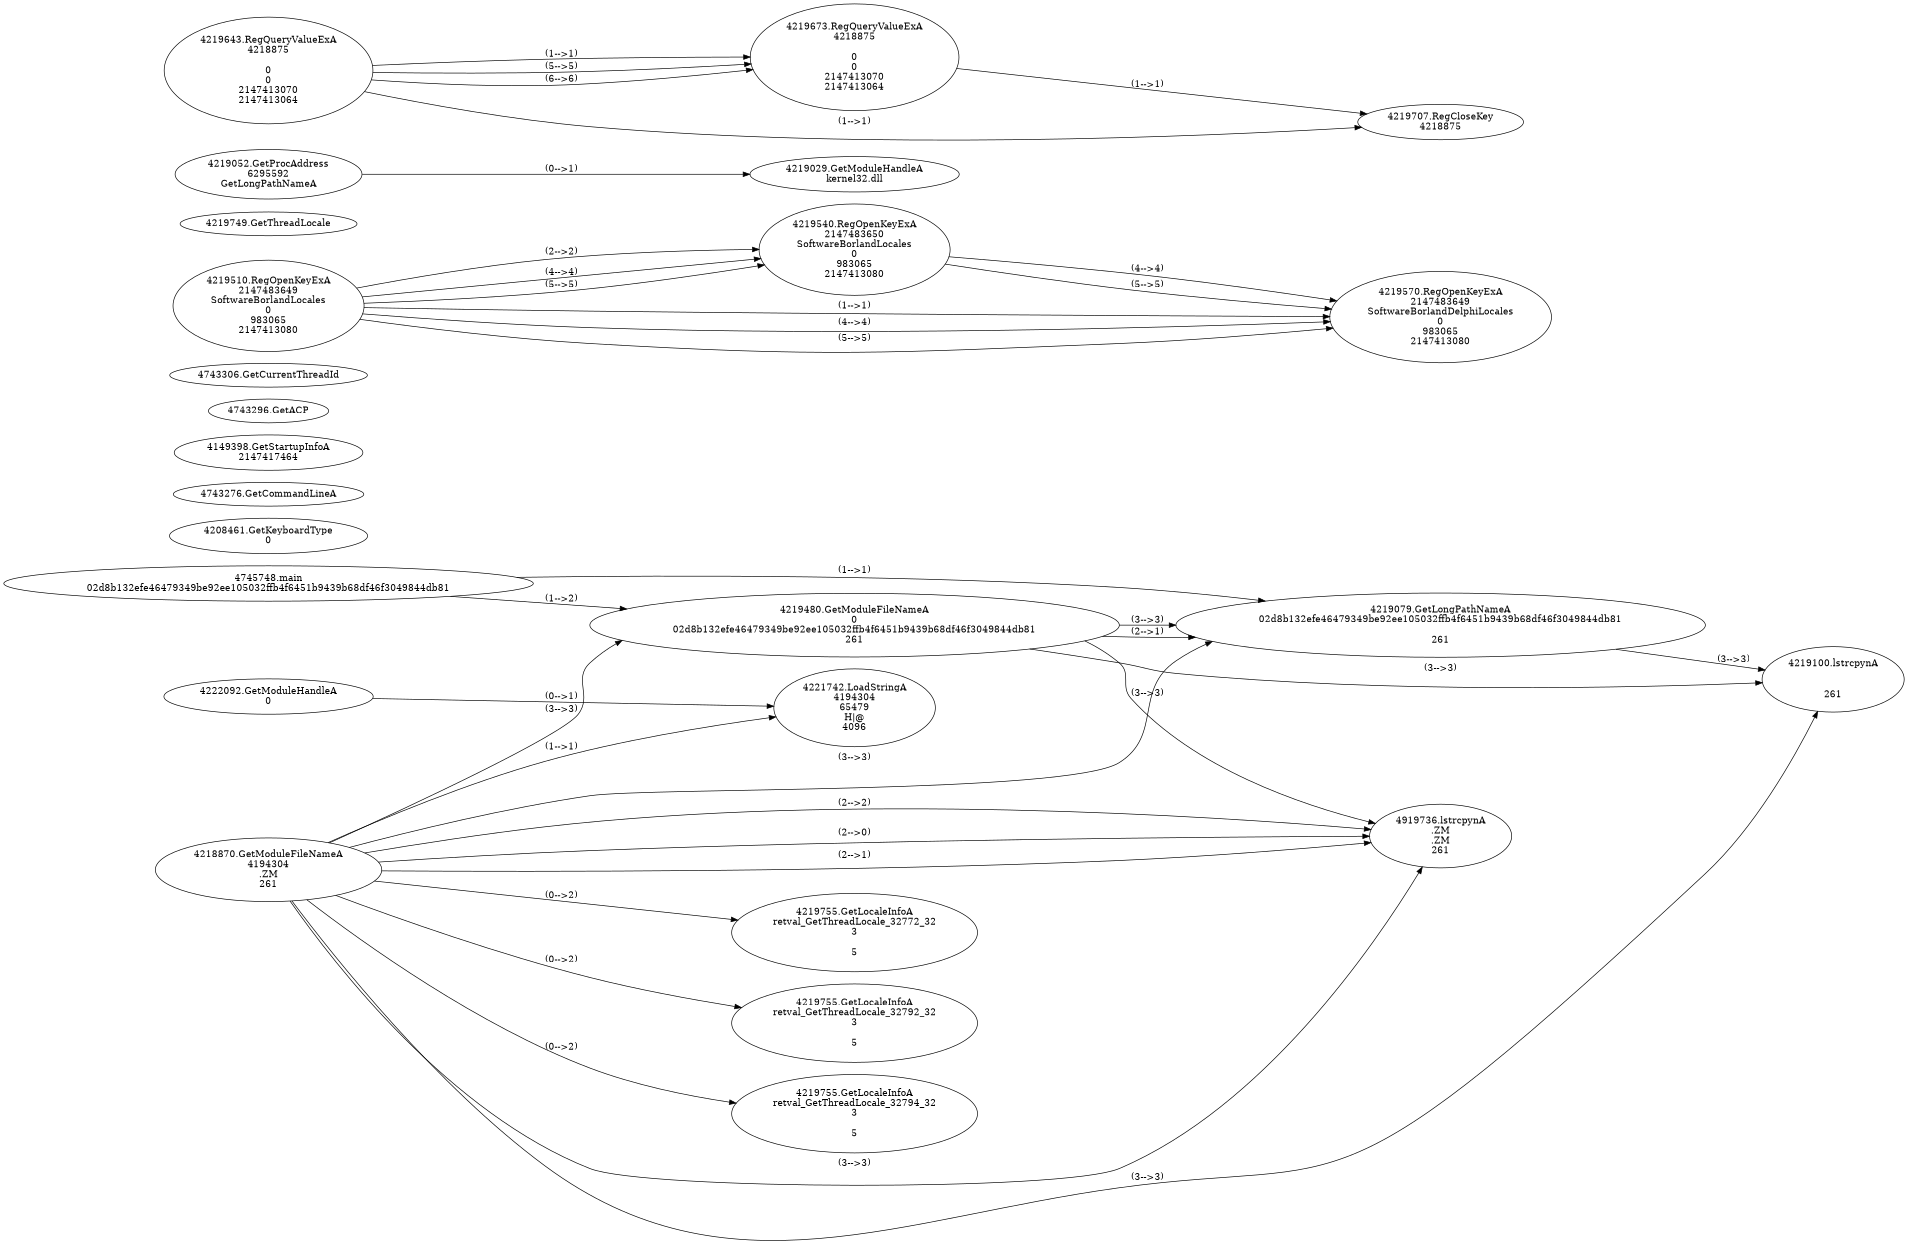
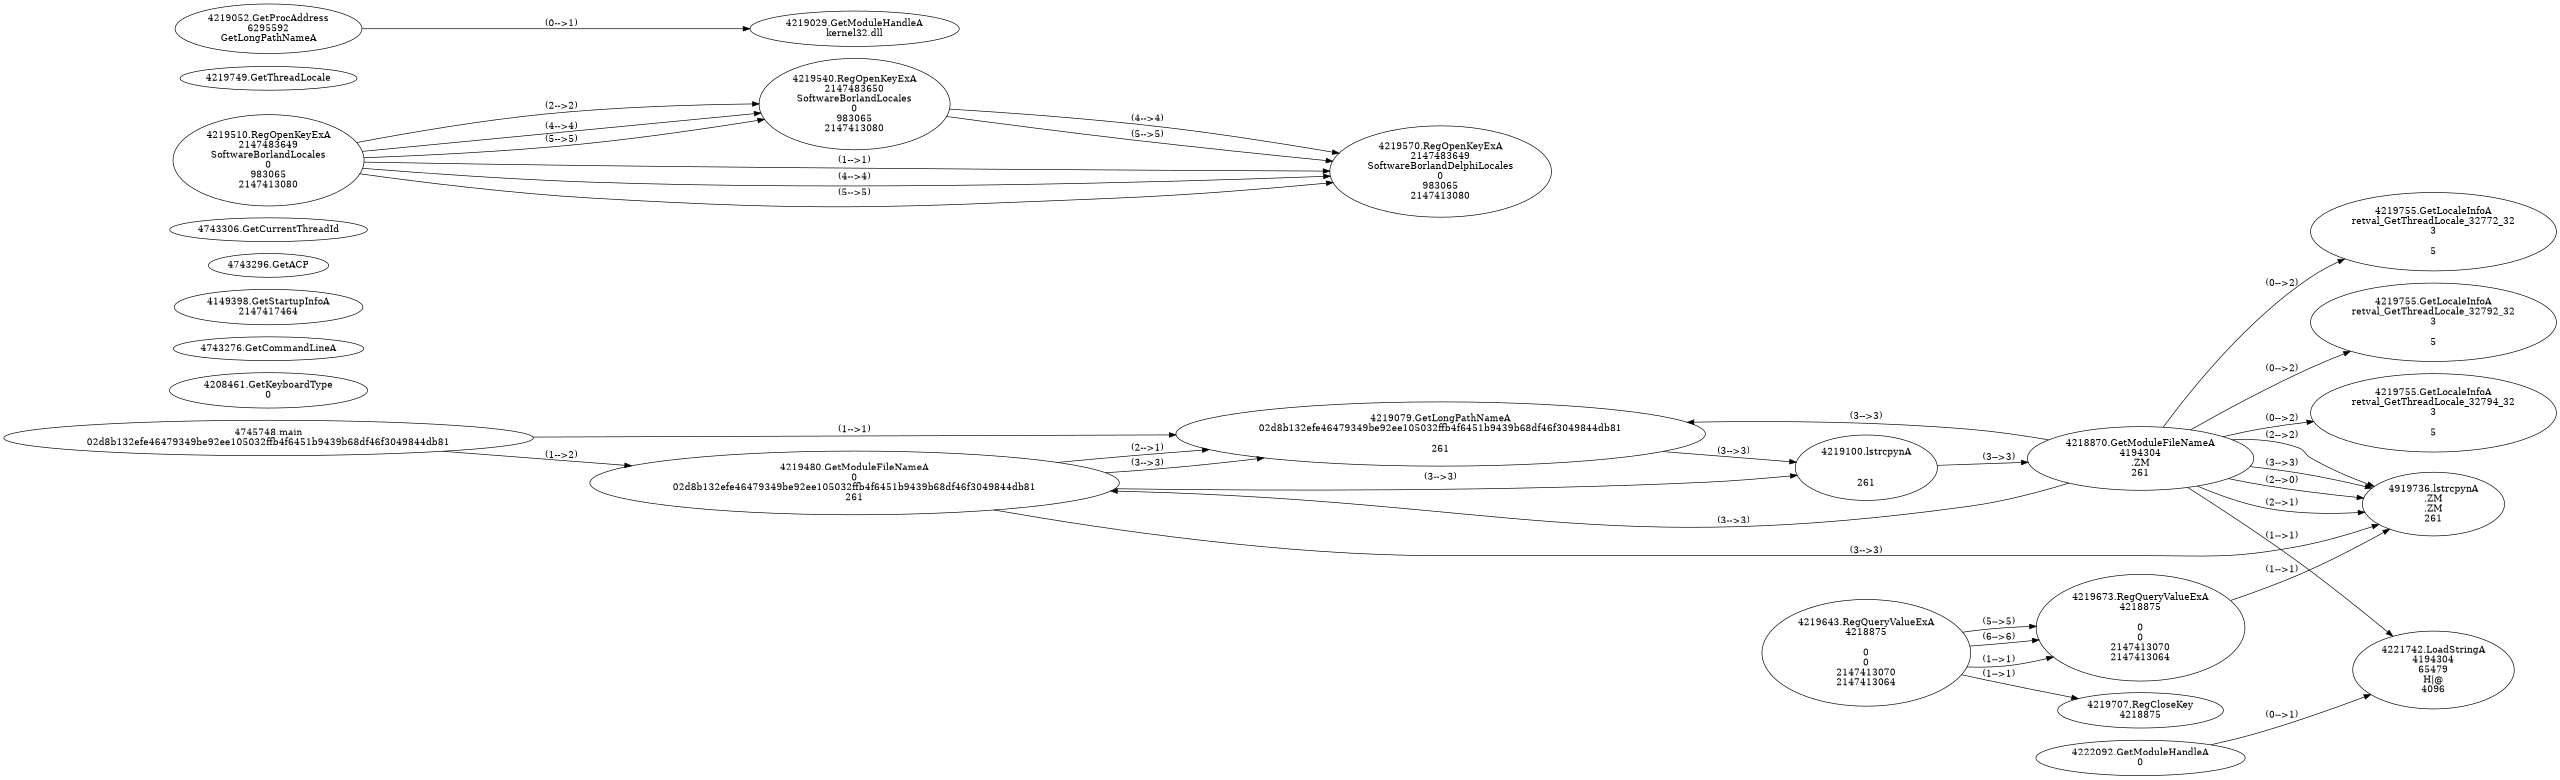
edge "4219673.RegQueryValueExA 4218875 0 0 2147413070 2147413064" -> "4219707.RegCloseKey 4218875": now "4219673.RegQueryValueExA 4218875 0 0 2147413070 2147413064" -> "4919736.lstrcpynA .ZM .ZM 261"
edge "4218870.GetModuleFileNameA 4194304 .ZM 261" -> "4219100.lstrcpynA 261": reversed
